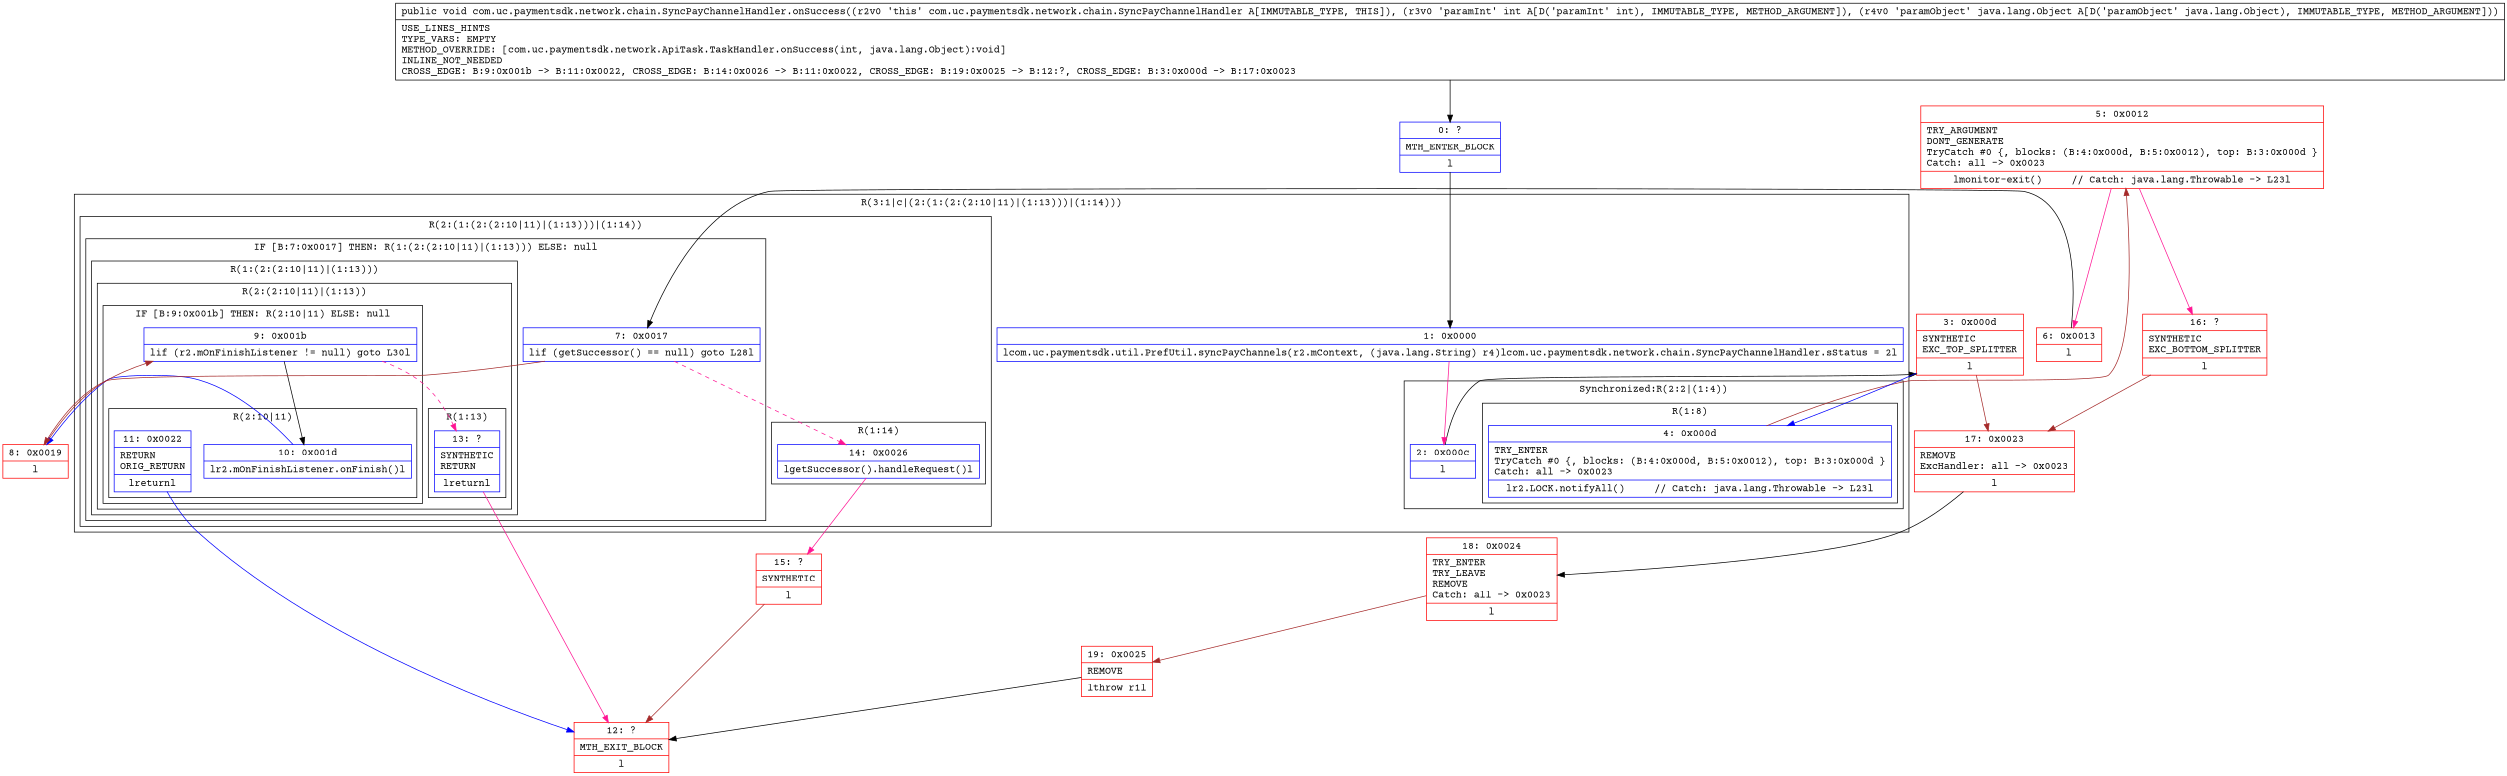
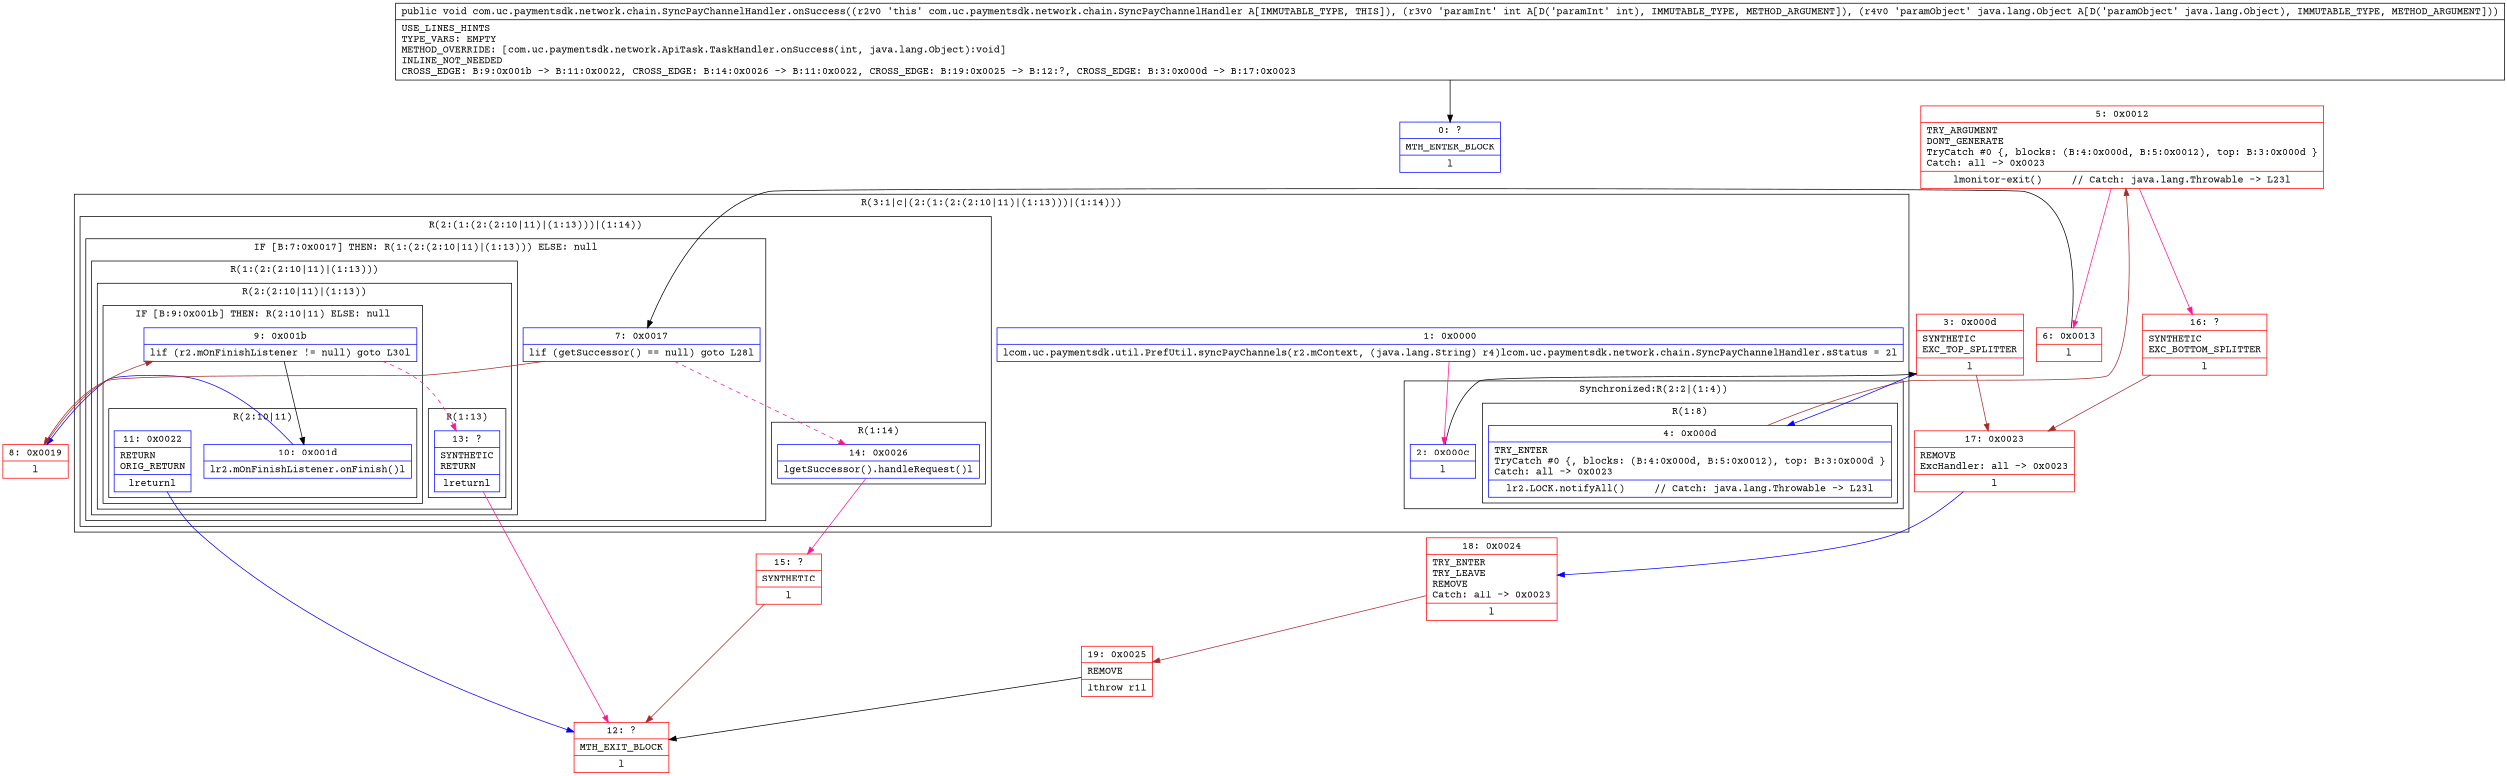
edge "0: ?" -> "1: 0x0000": removed
edge "17: 0x0023" -> "18: 0x0024": color black -> blue
